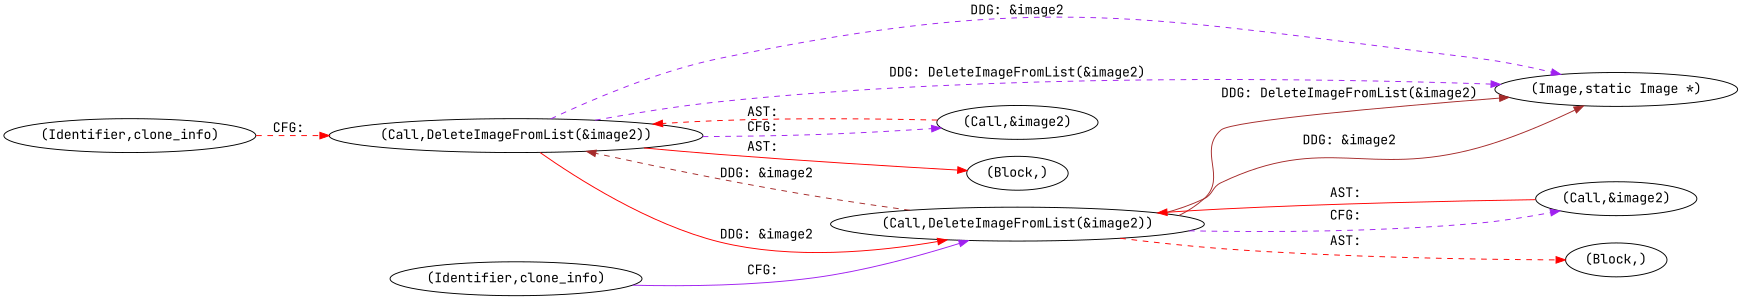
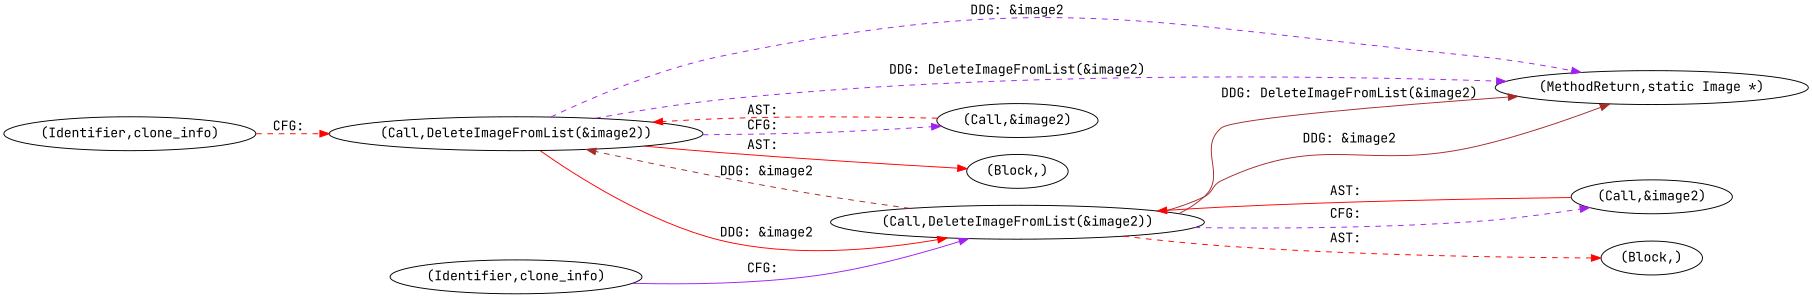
node "(Image,static Image *)": label "(Image,static Image *)" -> "(MethodReturn,static Image *)"
